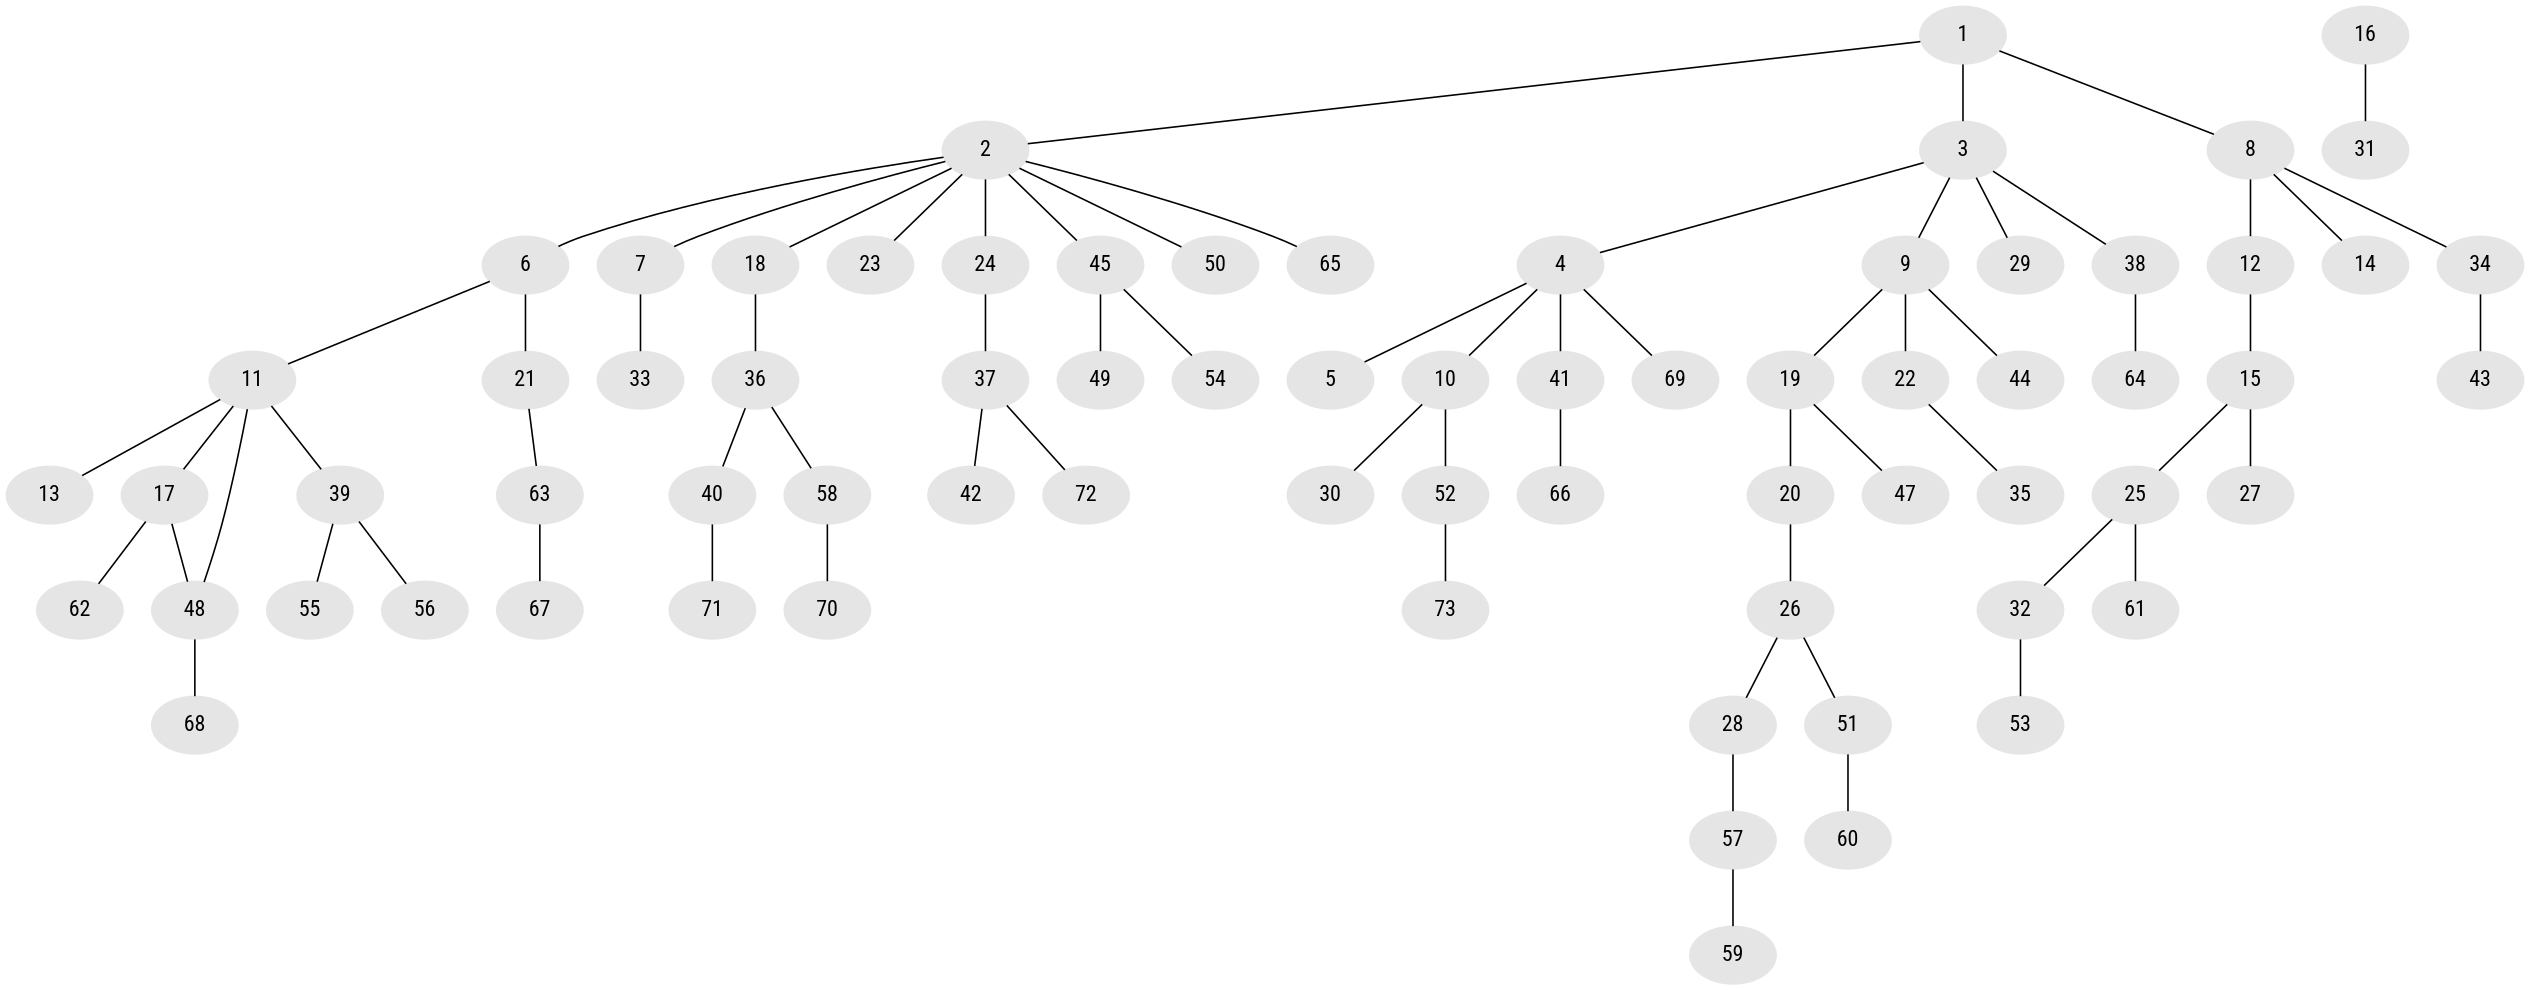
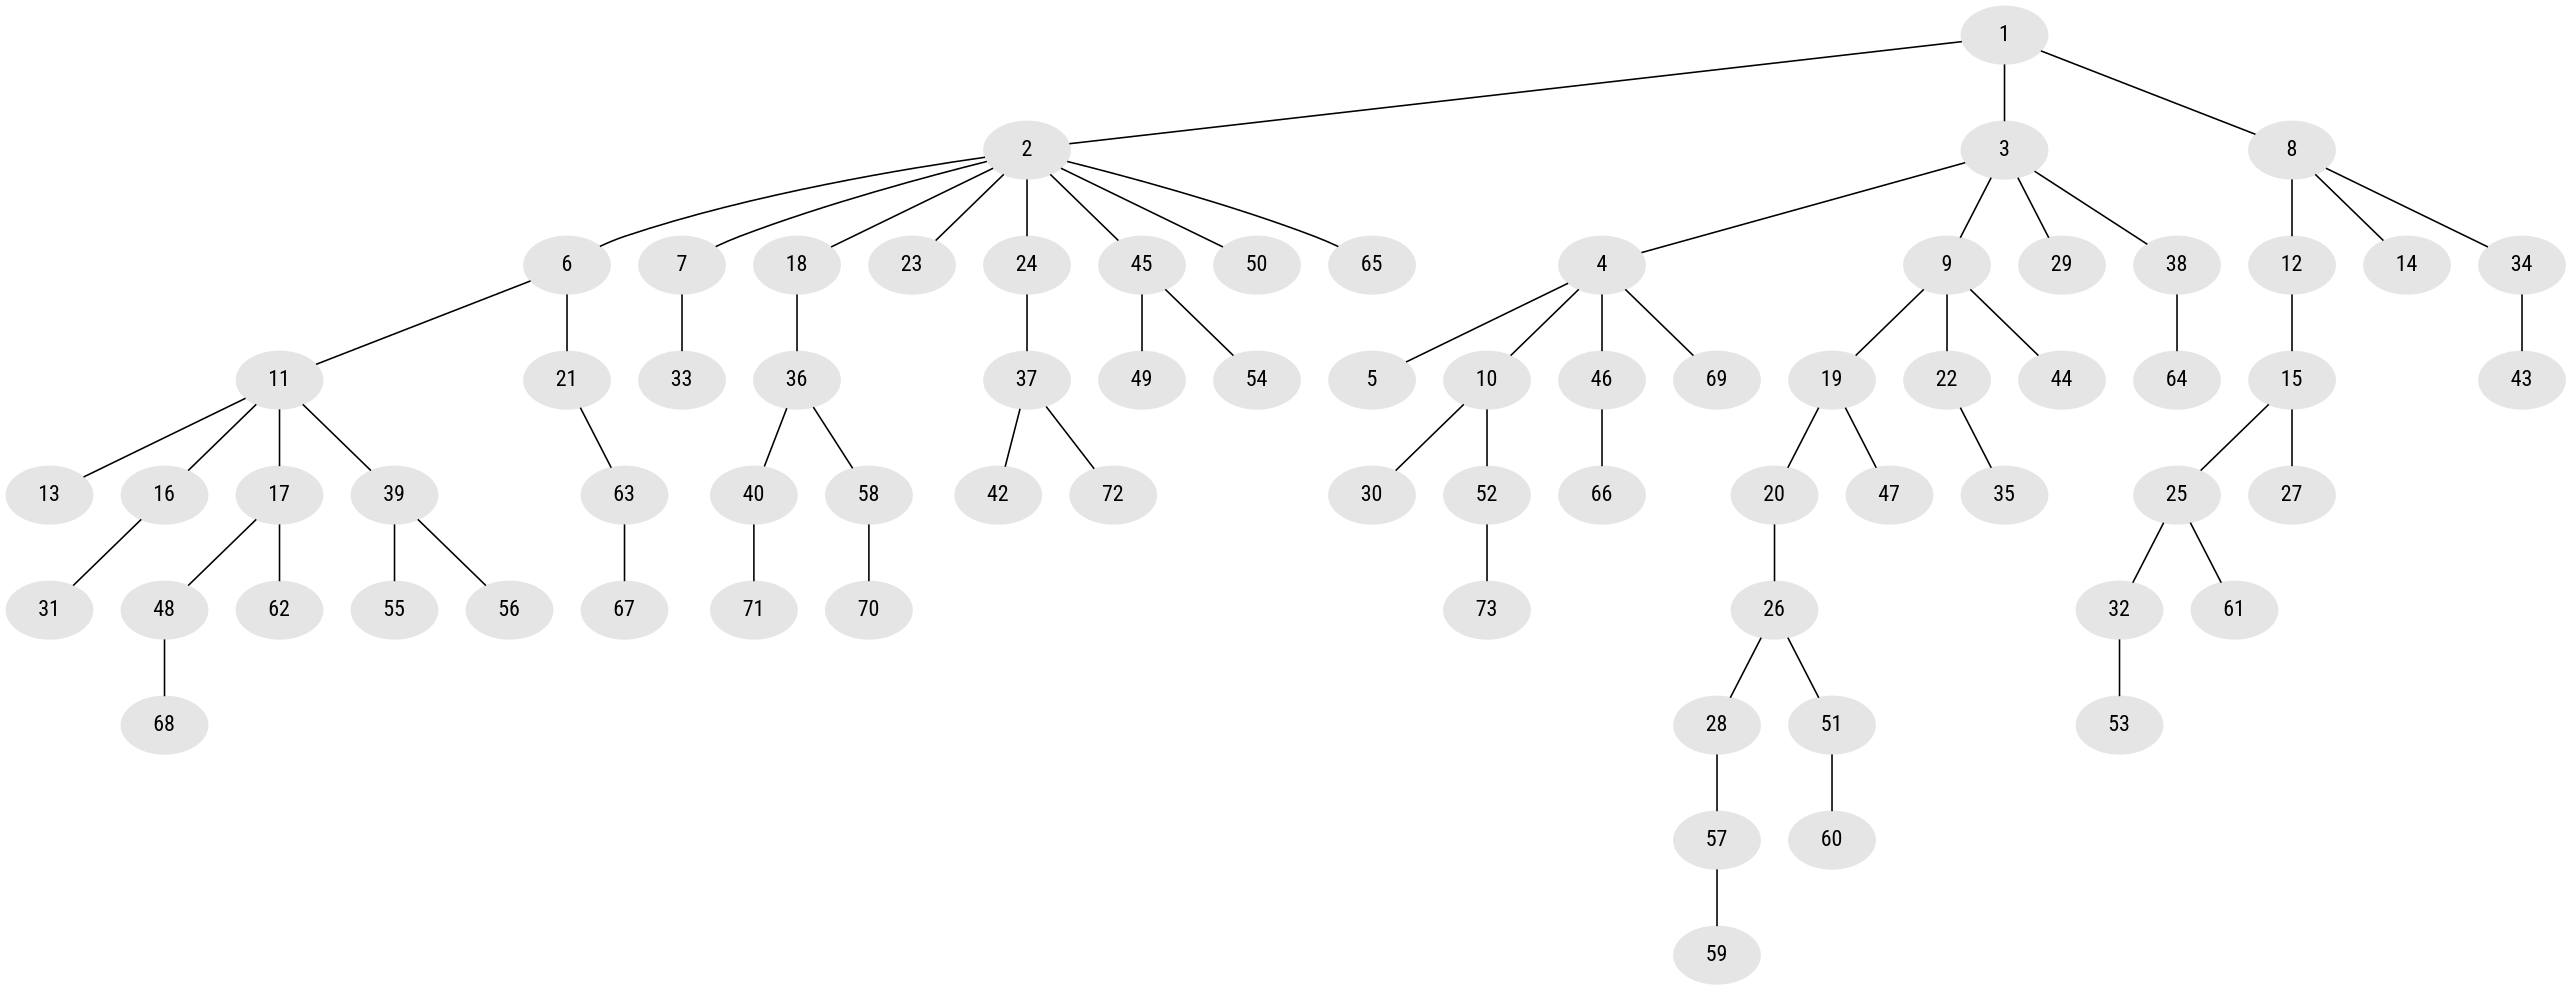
node "41": label "41" -> "46"
edge "11" -- "48": now "11" -- "16"
